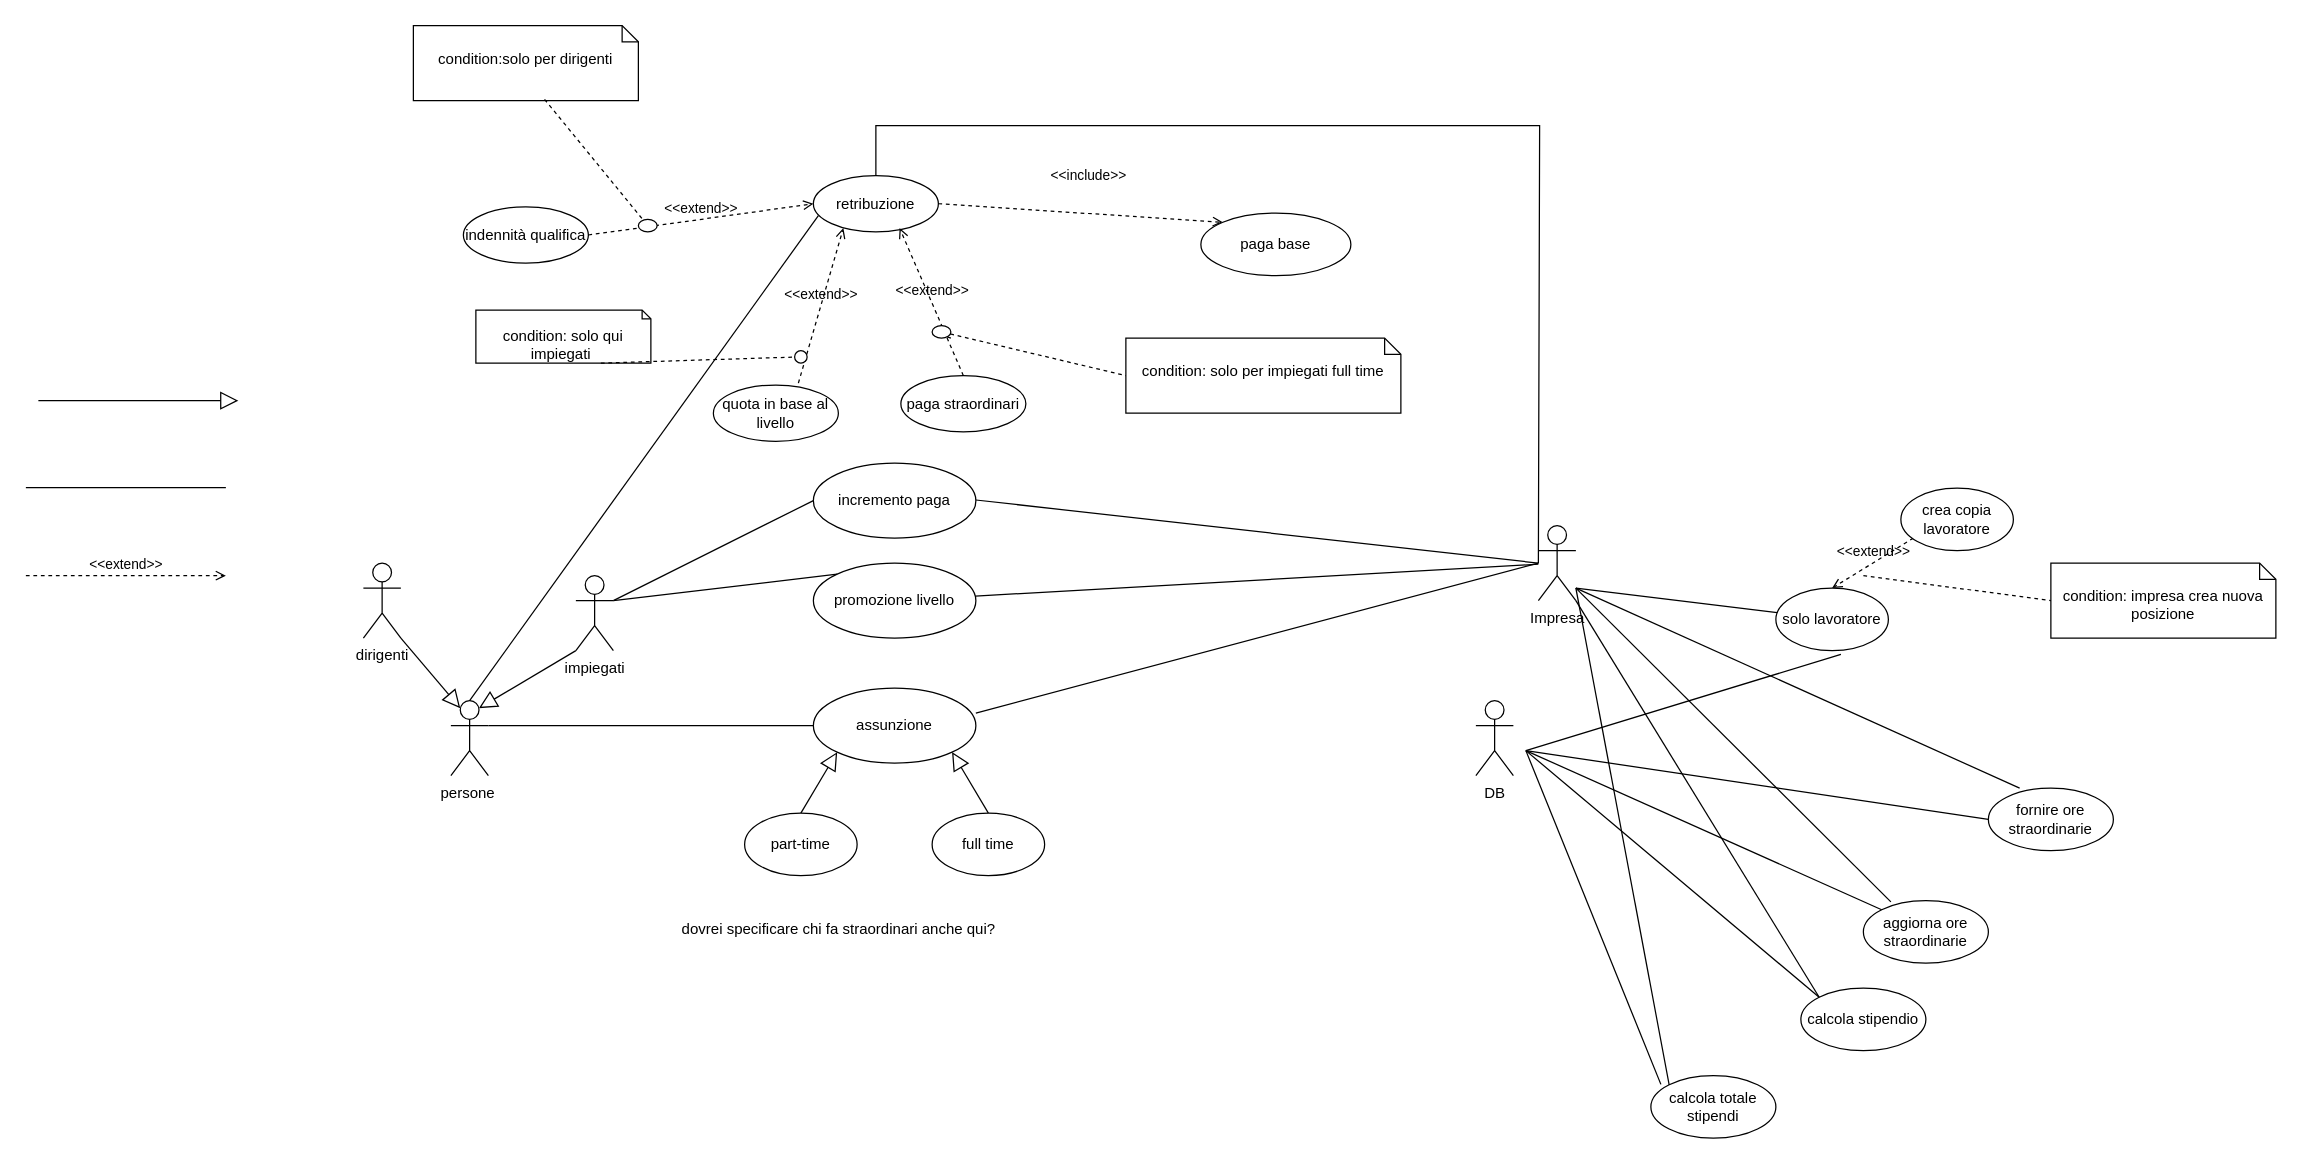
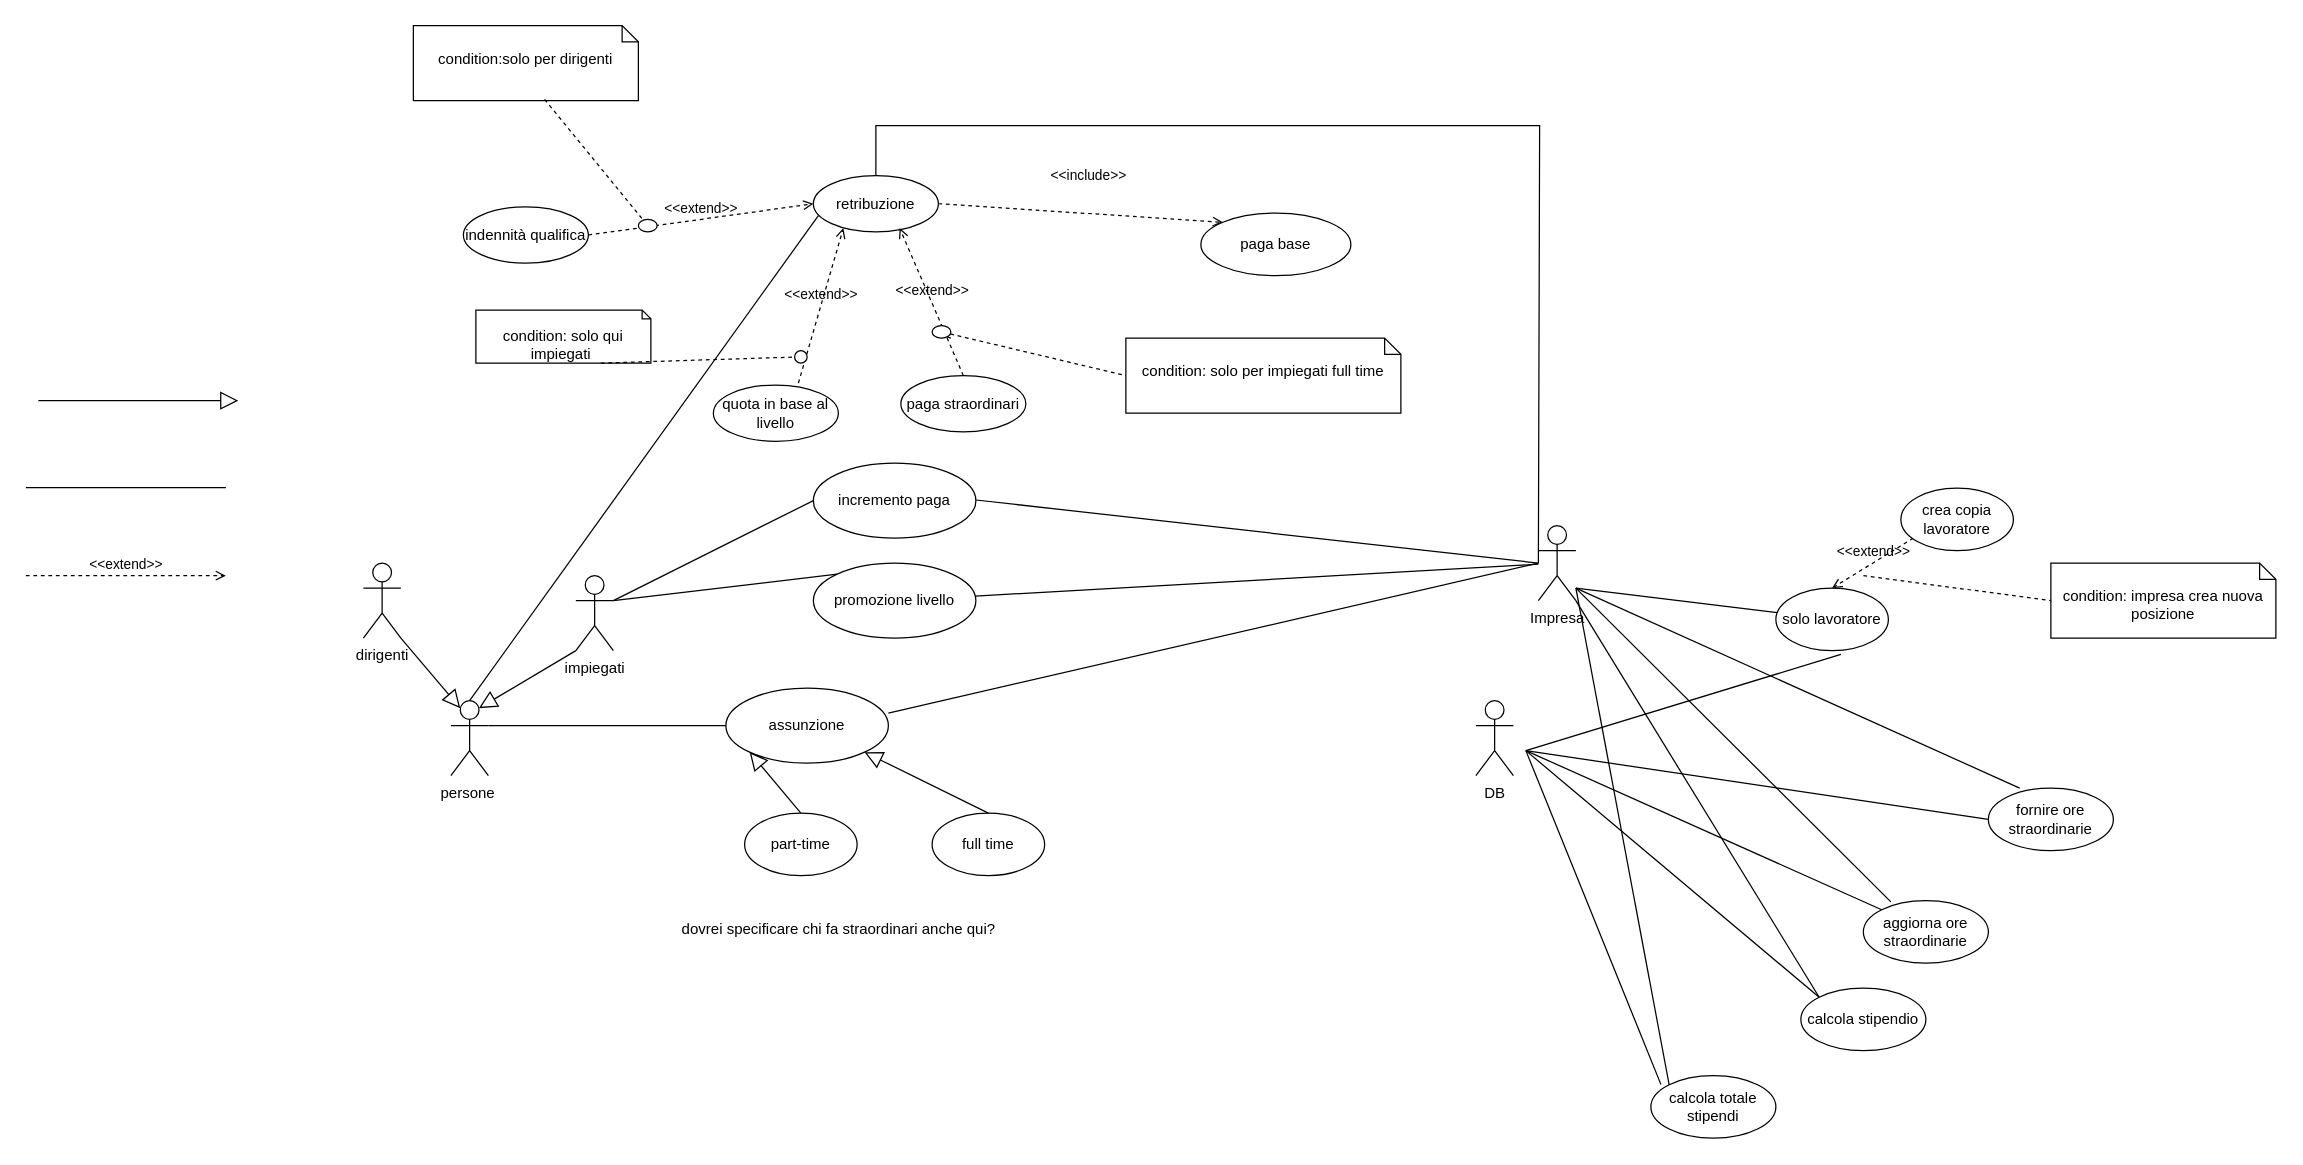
node "assunzione": moved (894, 726) -> (807, 726)
